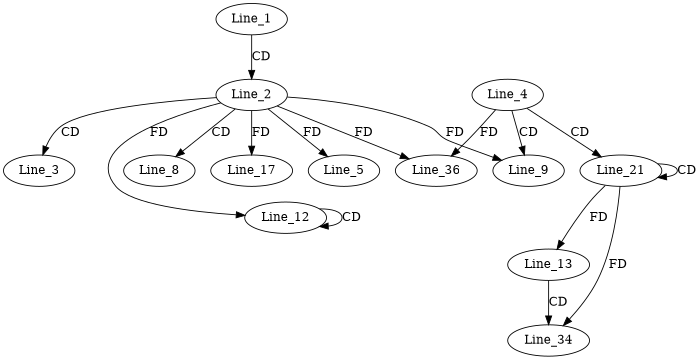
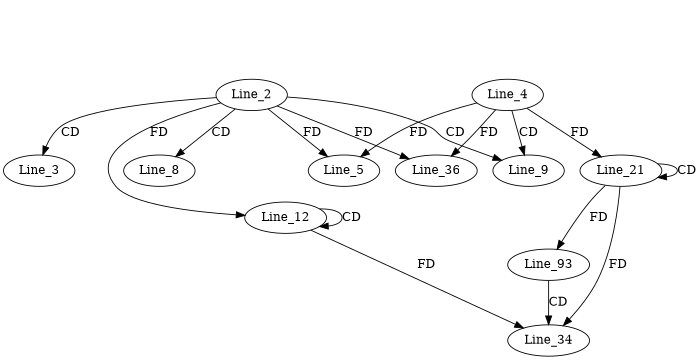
node "Line_1": removed
edge "Line_4" -> "Line_5": added, label "FD"
edge "Line_2" -> "Line_9": label "FD" -> "CD"
edge "Line_4" -> "Line_21": label "CD" -> "FD"
node "Line_17": removed
node "Line_13": label "Line_13" -> "Line_93"
edge "Line_12" -> "Line_34": added, label "FD"
